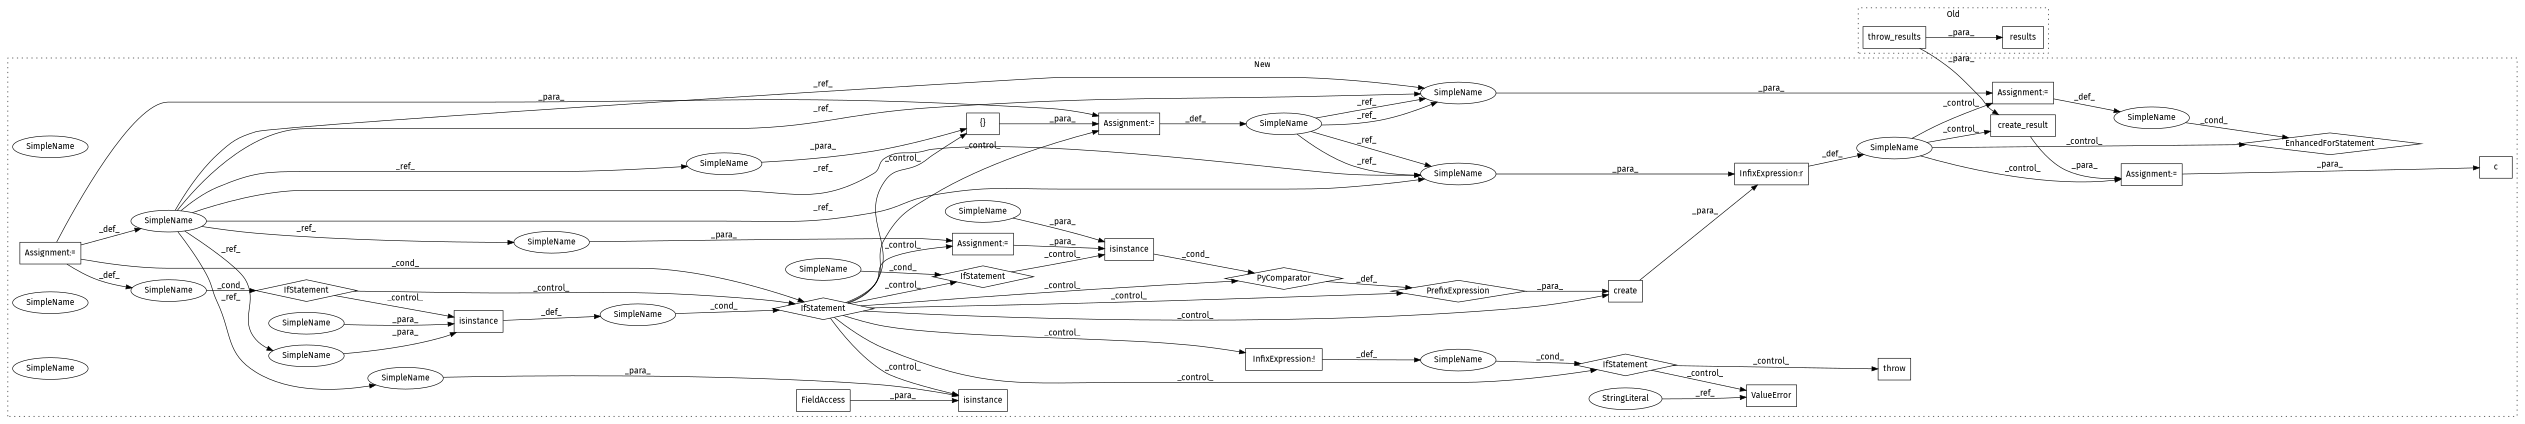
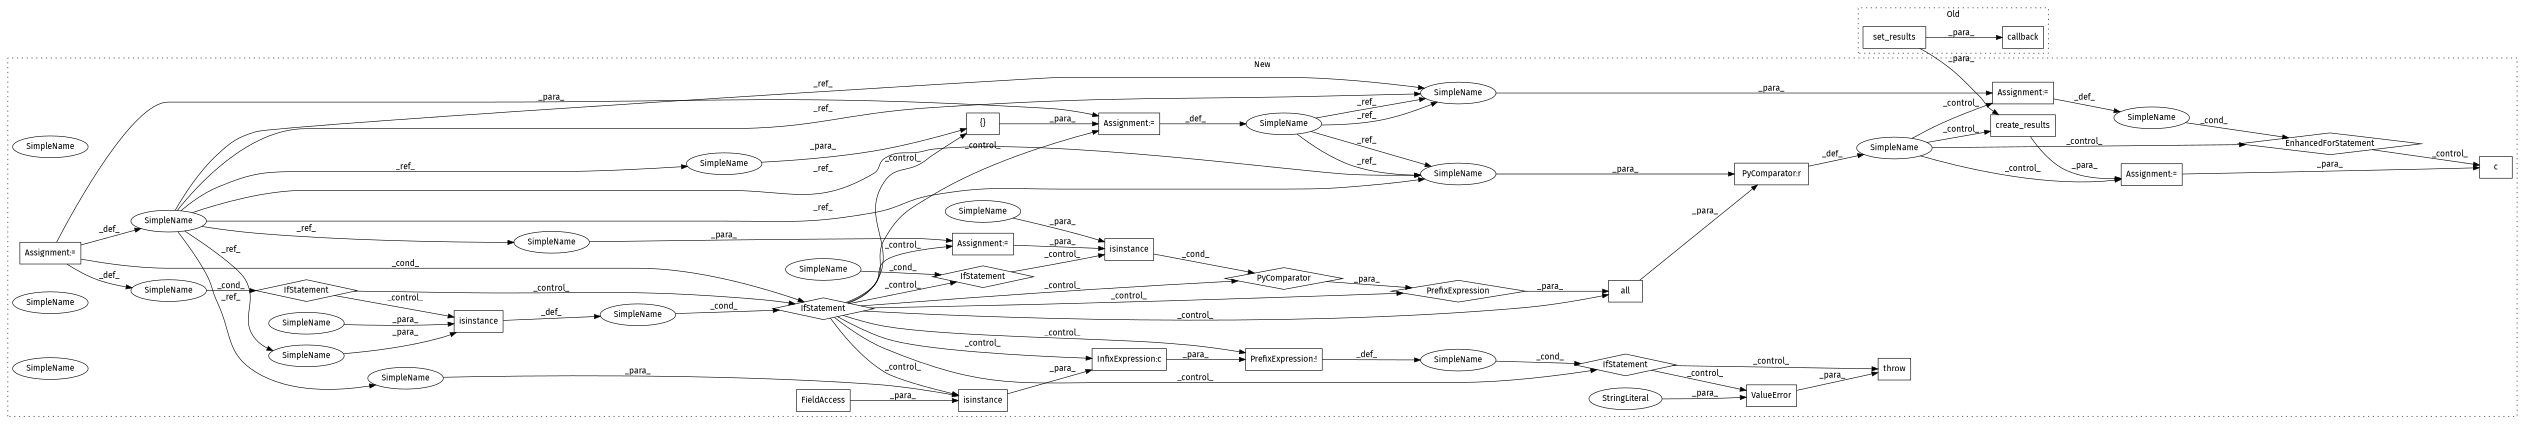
node "throw_results": label "throw_results" -> "set_results"
node "results": label "results" -> "callback"
node "create_result": label "create_result" -> "create_results"
edge "EnhancedForStatement" -> "c": added, label "_control_"
node "InfixExpression:r": label "InfixExpression:r" -> "PyComparator:r"
edge "PyComparator" -> "PrefixExpression": label "_def_" -> "_para_"
node "create": label "create" -> "all"
node "InfixExpression:c": added
node "InfixExpression:!": label "InfixExpression:!" -> "PrefixExpression:!"
edge "ValueError" -> "throw": added, label "_para_"
edge "StringLiteral" -> "ValueError": label "_ref_" -> "_para_"
